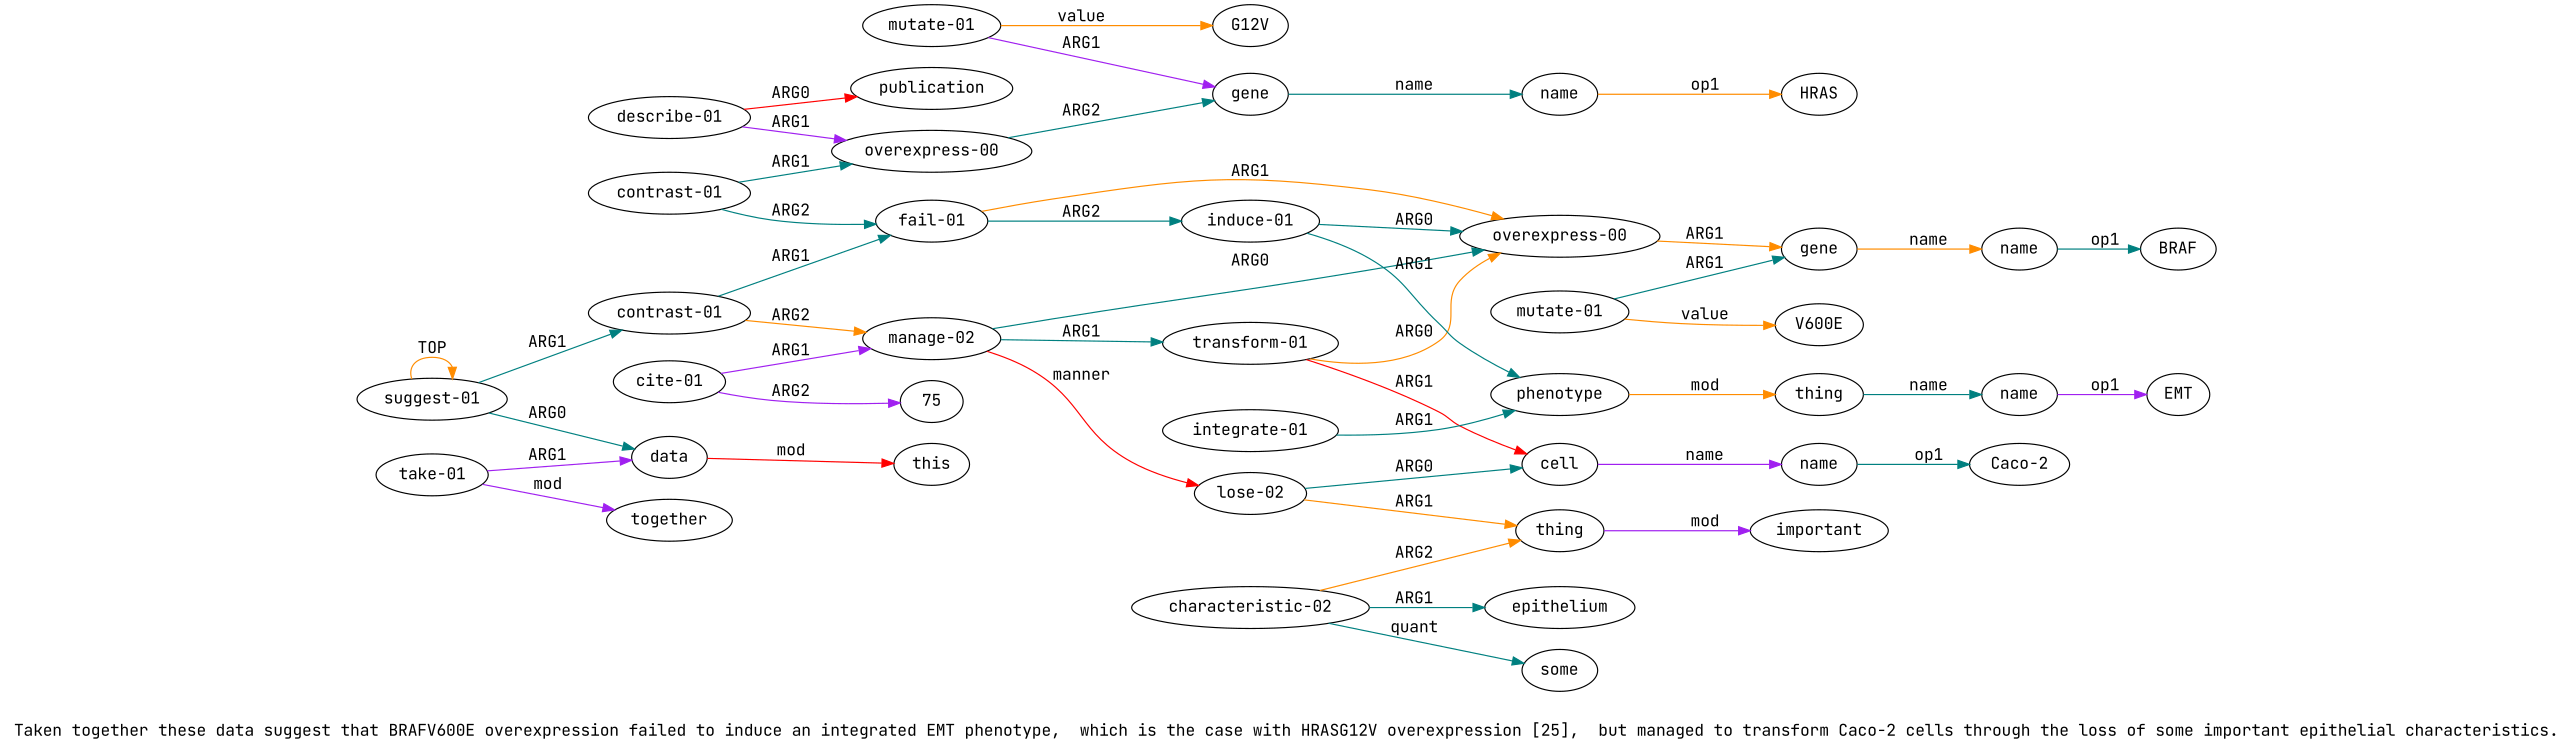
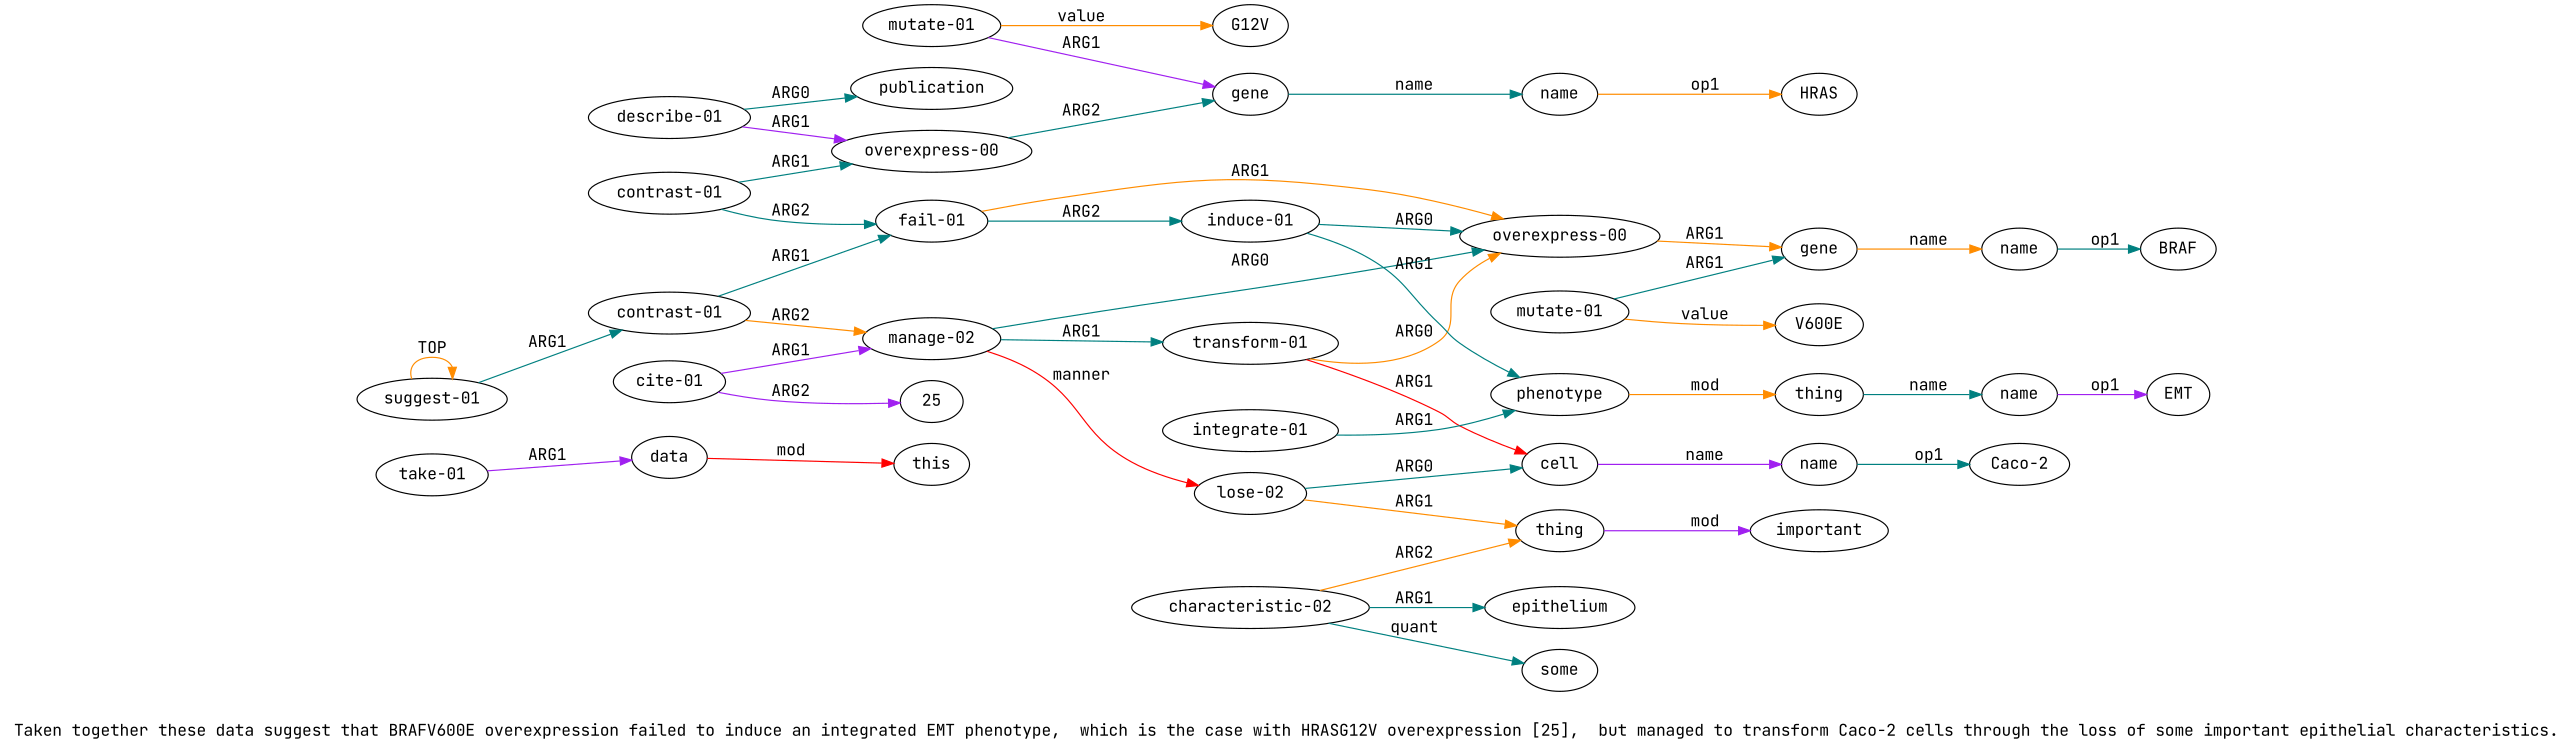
edge "describe-01" -> "publication": color red -> teal
node "75": label "75" -> "25"
edge "suggest-01" -> "data": removed, label "ARG0"
node "together": removed
